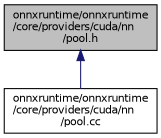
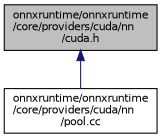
node "onnxruntime/onnxruntime /core/providers/cuda/nn /pool.h": label "onnxruntime/onnxruntime /core/providers/cuda/nn /pool.h" -> "onnxruntime/onnxruntime /core/providers/cuda/nn /cuda.h"
